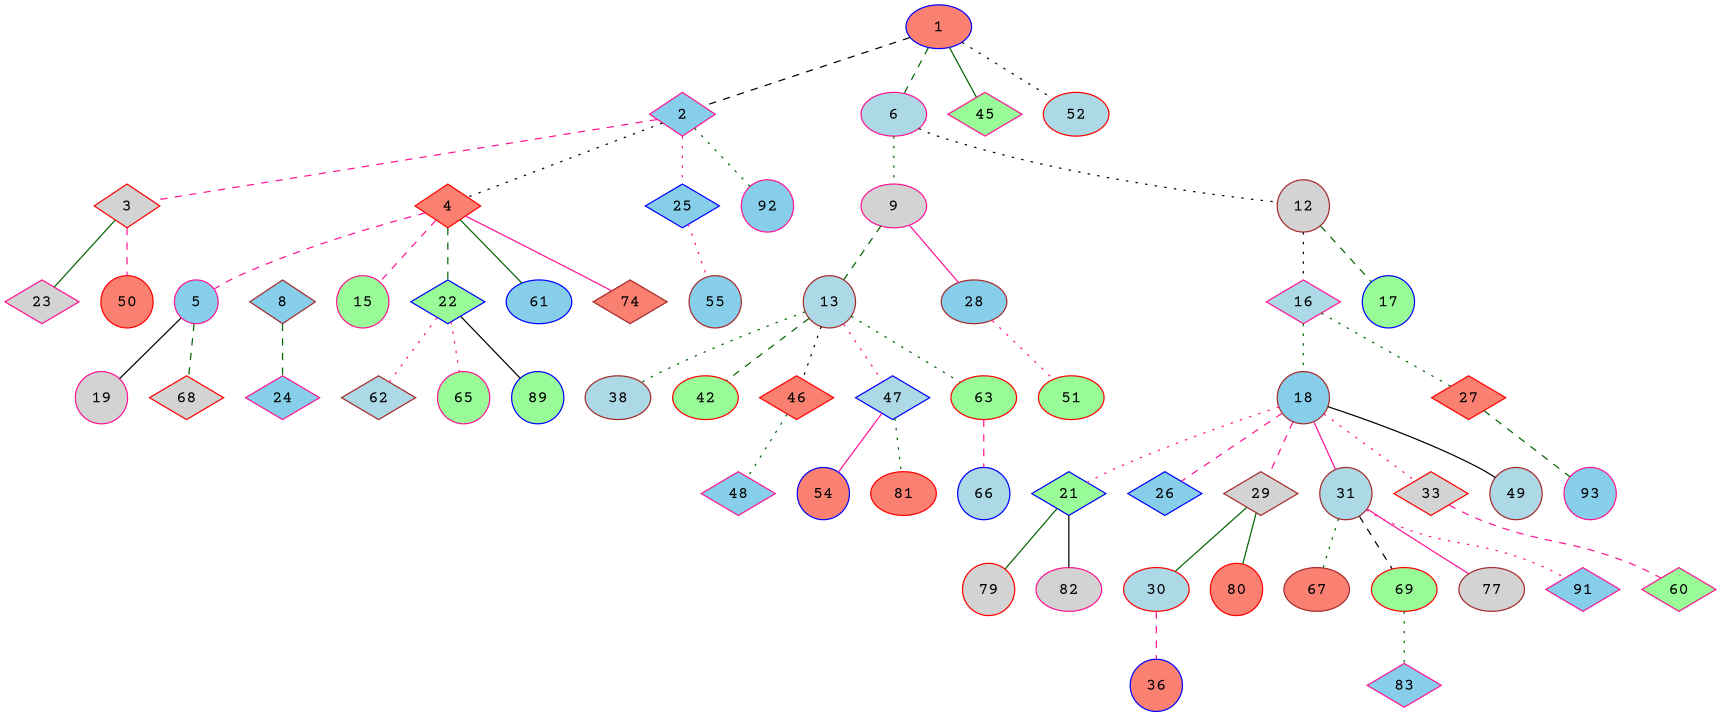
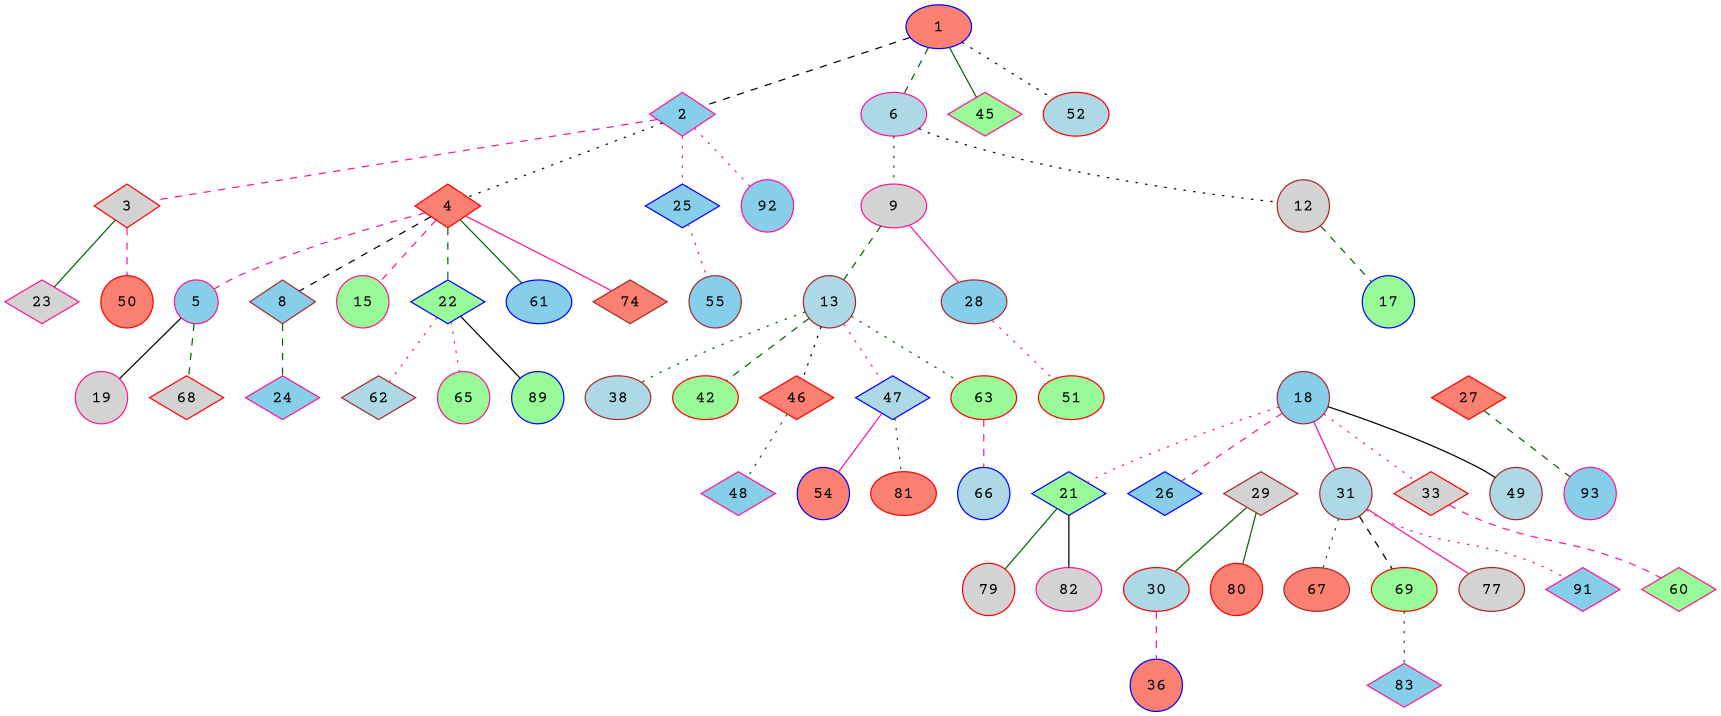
edge "2" -- "92": color darkgreen -> deeppink
edge "4" -- "8": added
node "16": removed
edge "18" -- "29": removed
